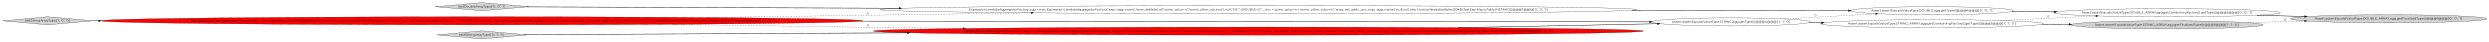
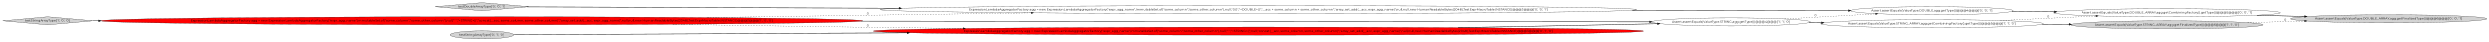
node "testStringArrayType['0', '1', '0']": shape diamond -> ellipse
